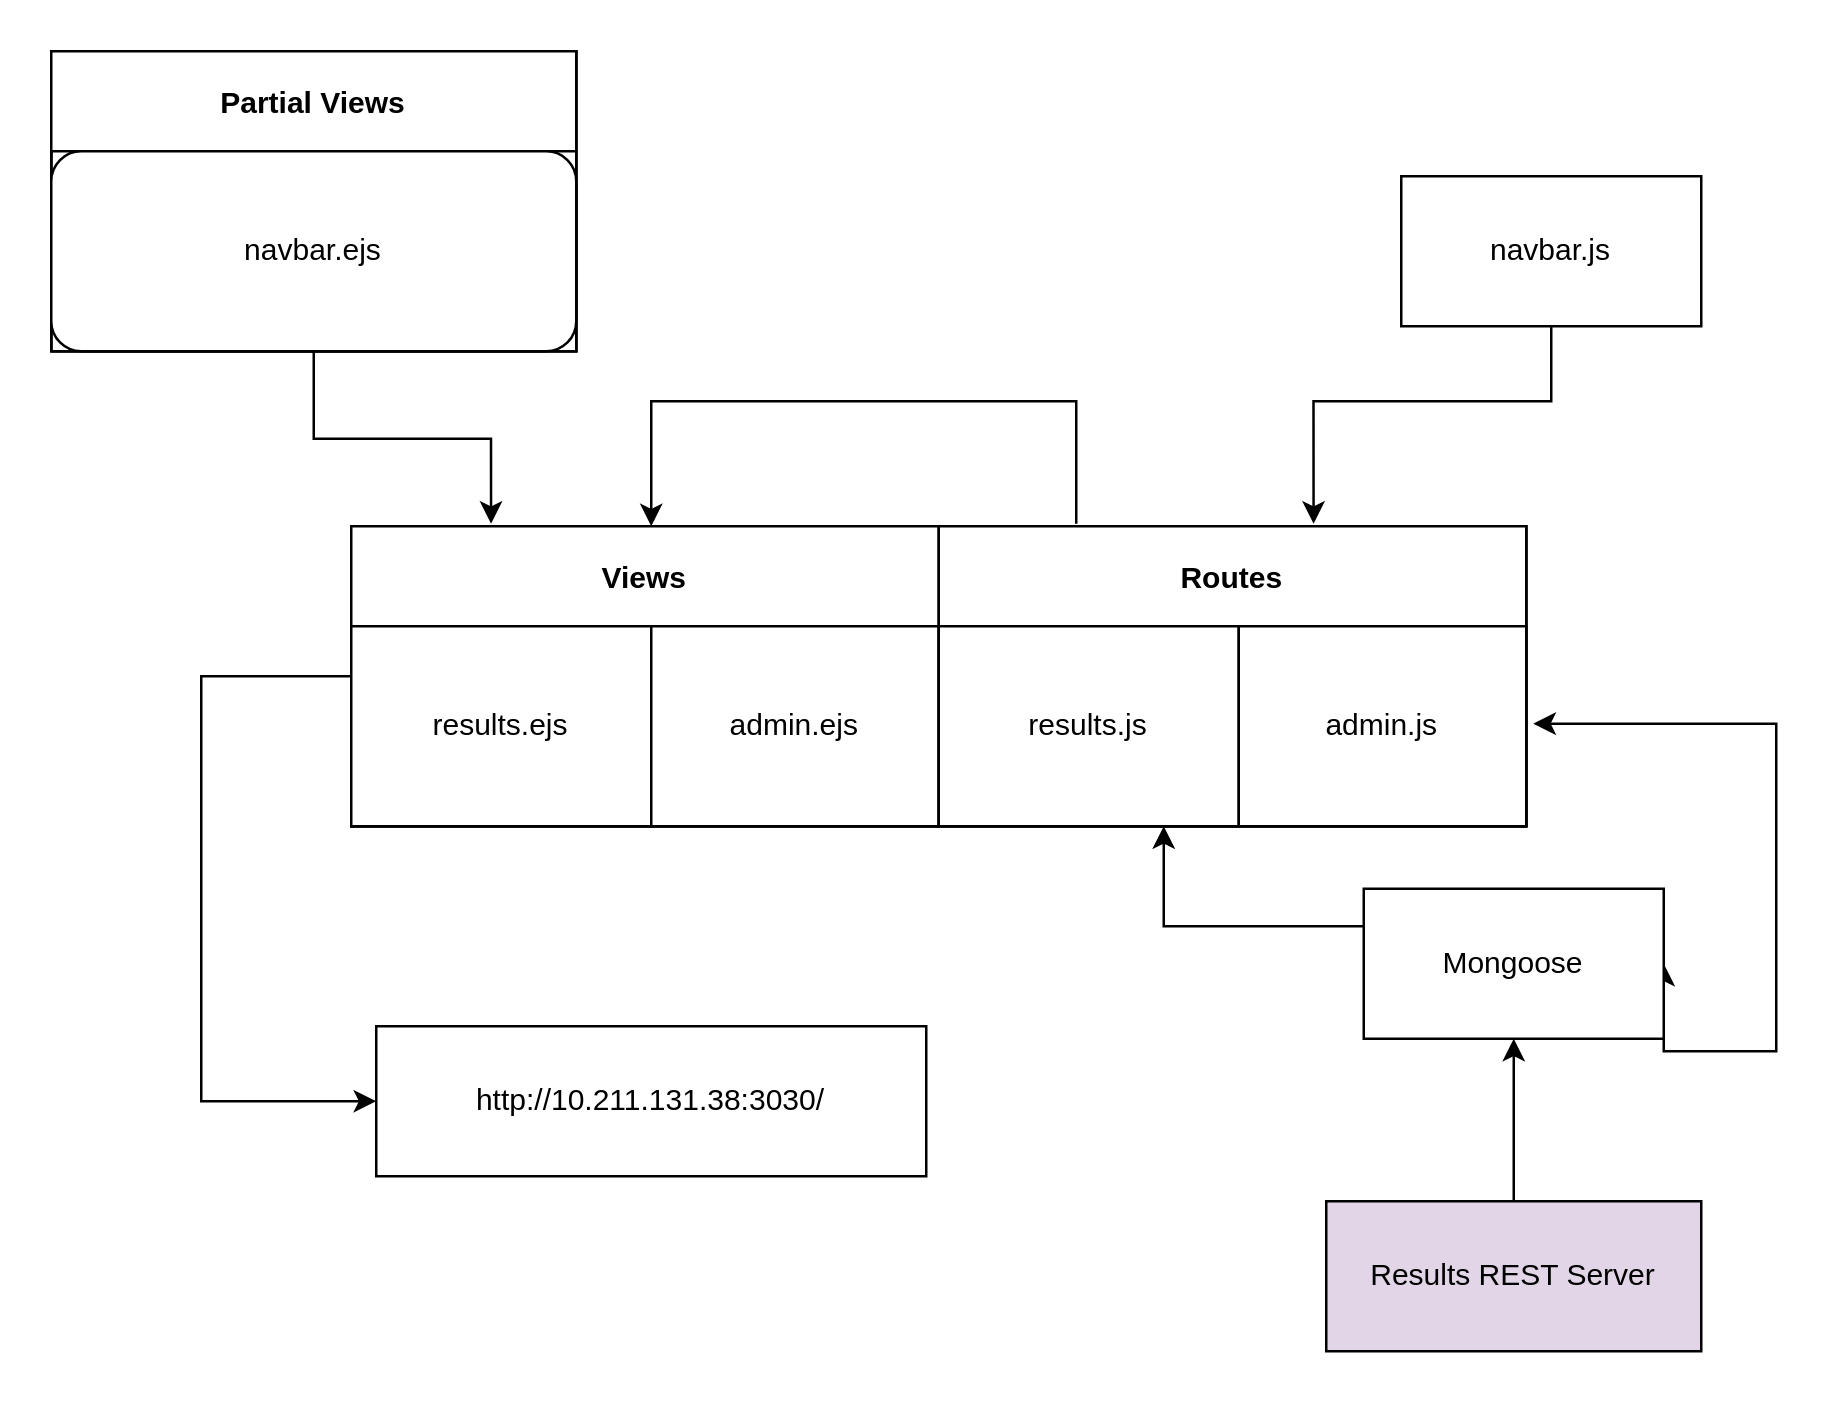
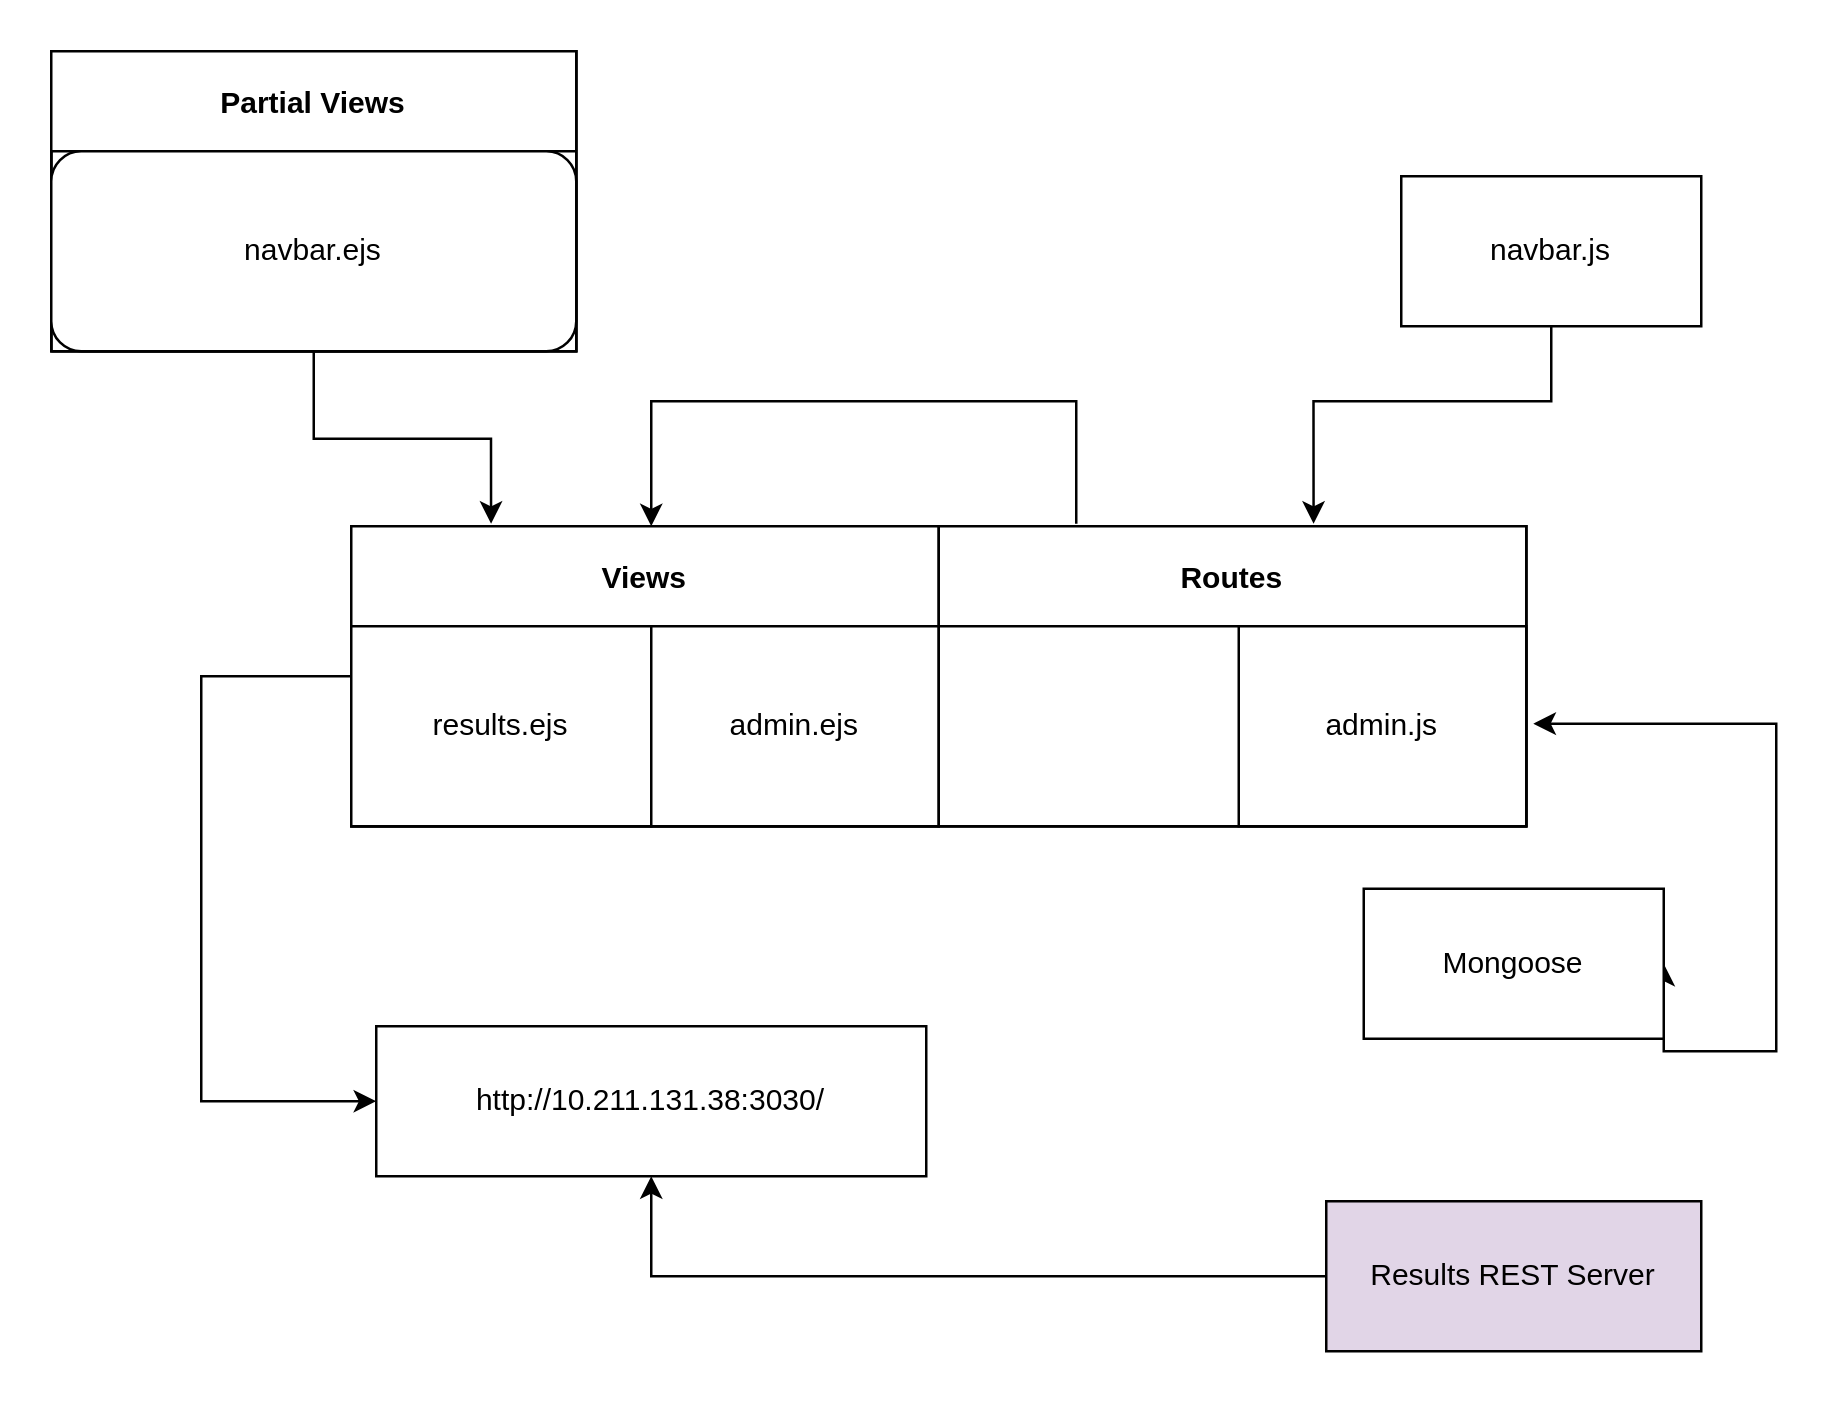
node "results.js": removed
edge "Mongoose" -> "results.js": removed
edge "Results REST Server" -> "Mongoose": now "Results REST Server" -> "http://10.211.131.38:3030/"
